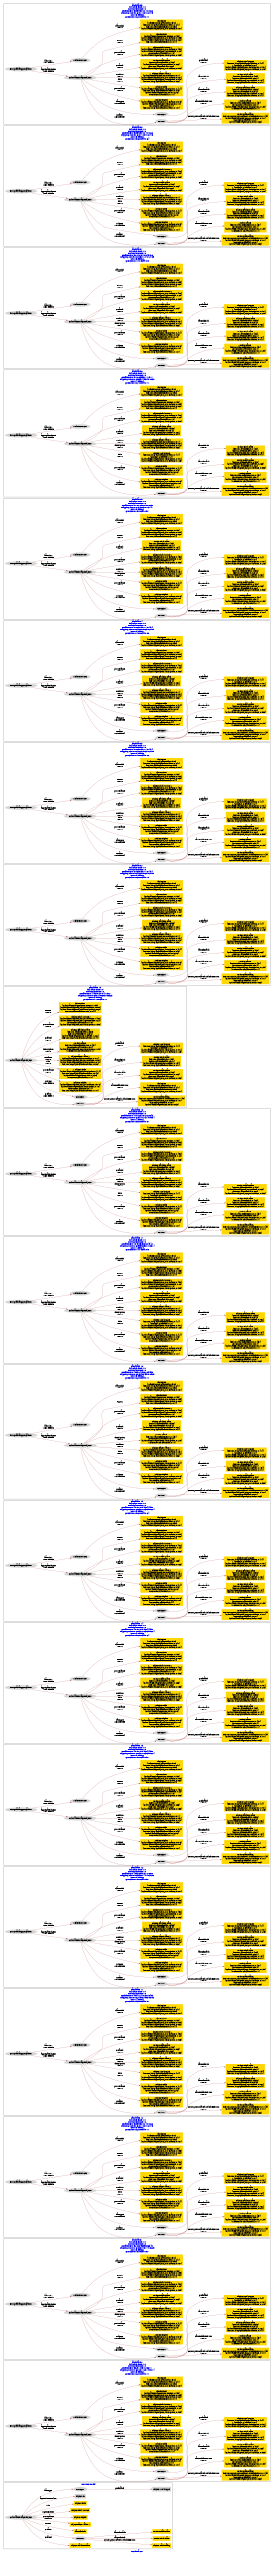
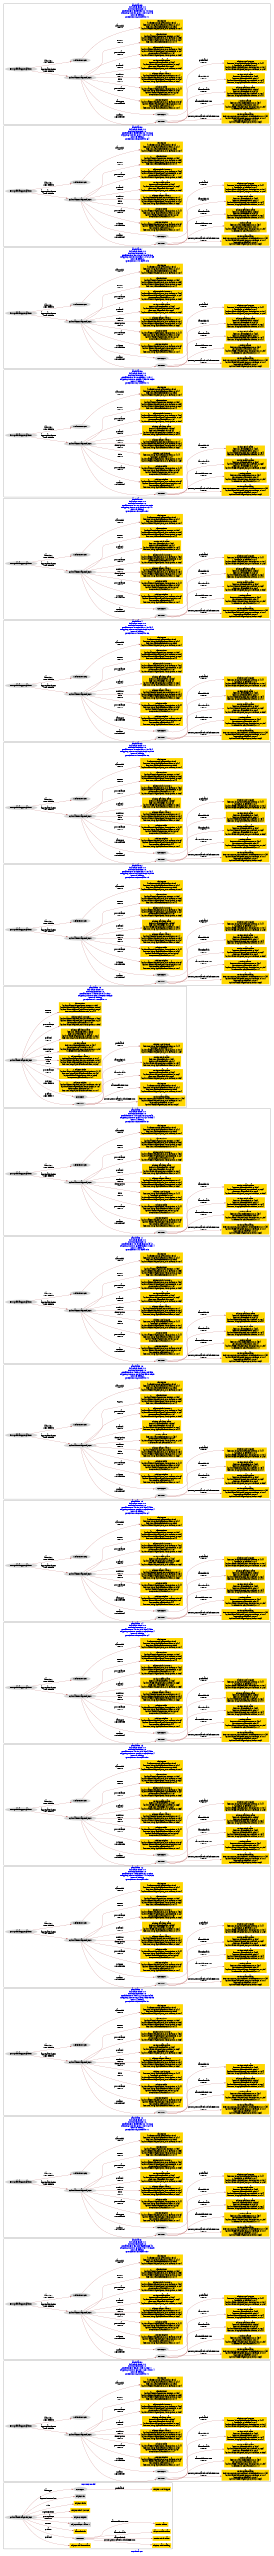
node "Object Work Type": fillcolor lightgray -> gold
node "Object Rights": fillcolor gold -> lightgray
node "Object Facet Value 1": fillcolor gold -> lightgray
node "Artist Name": added
node "Artist Death Date": label "Artist Death Date" -> "Facet Death Date"
